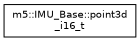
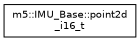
node "m5::IMU_Base::point3d _i16_t": label "m5::IMU_Base::point3d _i16_t" -> "m5::IMU_Base::point2d _i16_t"
